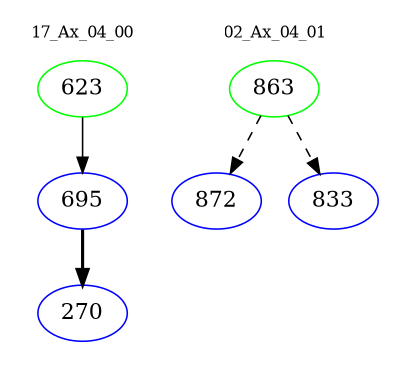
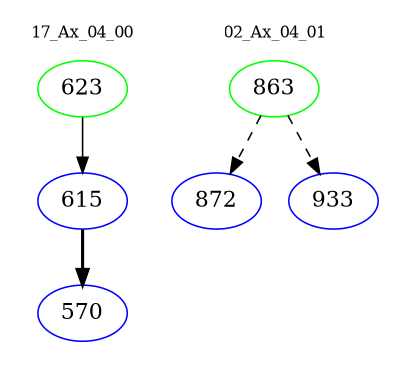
node "695": label "695" -> "615"
node "833": label "833" -> "933"
node "270": label "270" -> "570"
